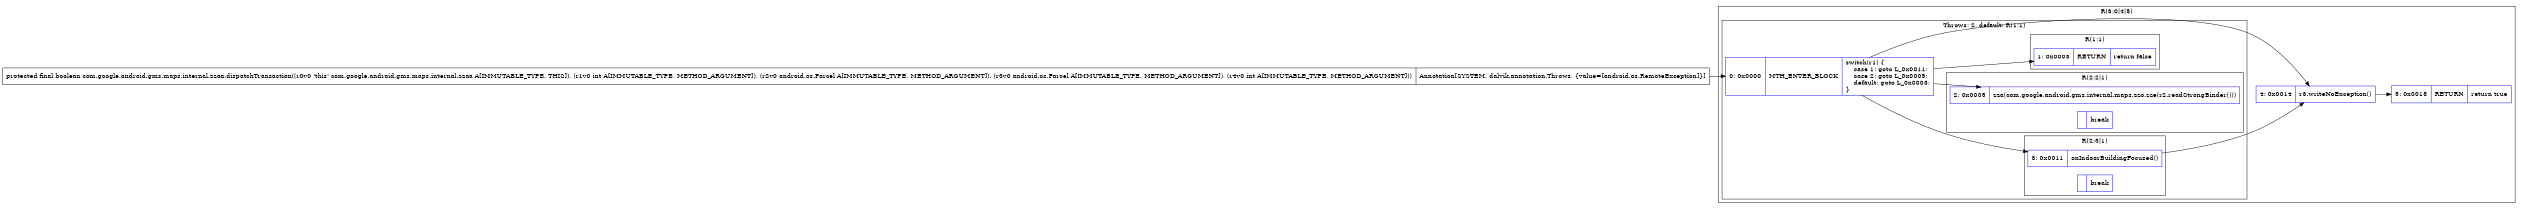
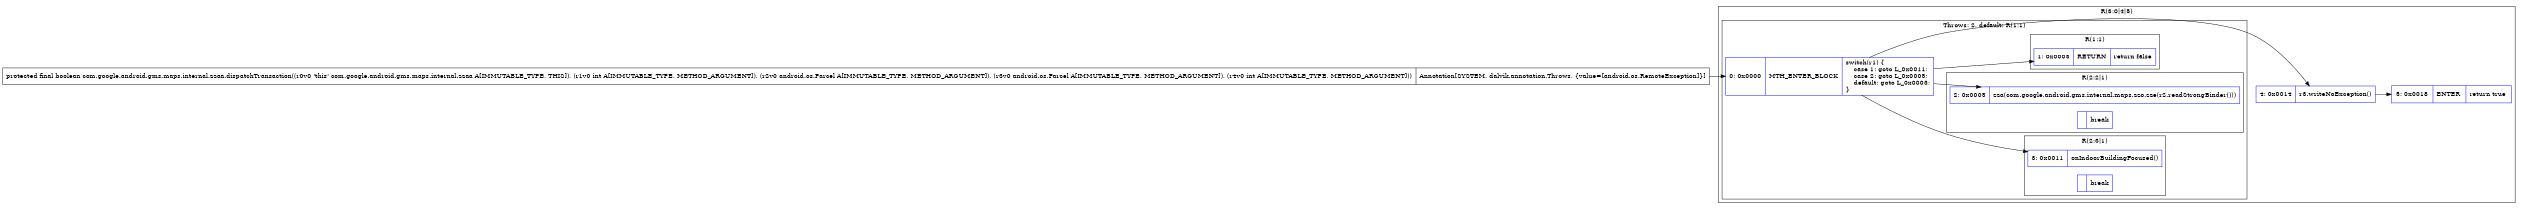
node "5: 0x0018": text "RETURN" -> "ENTER"
edge "3: 0x0011" -> "4: 0x0014": removed
